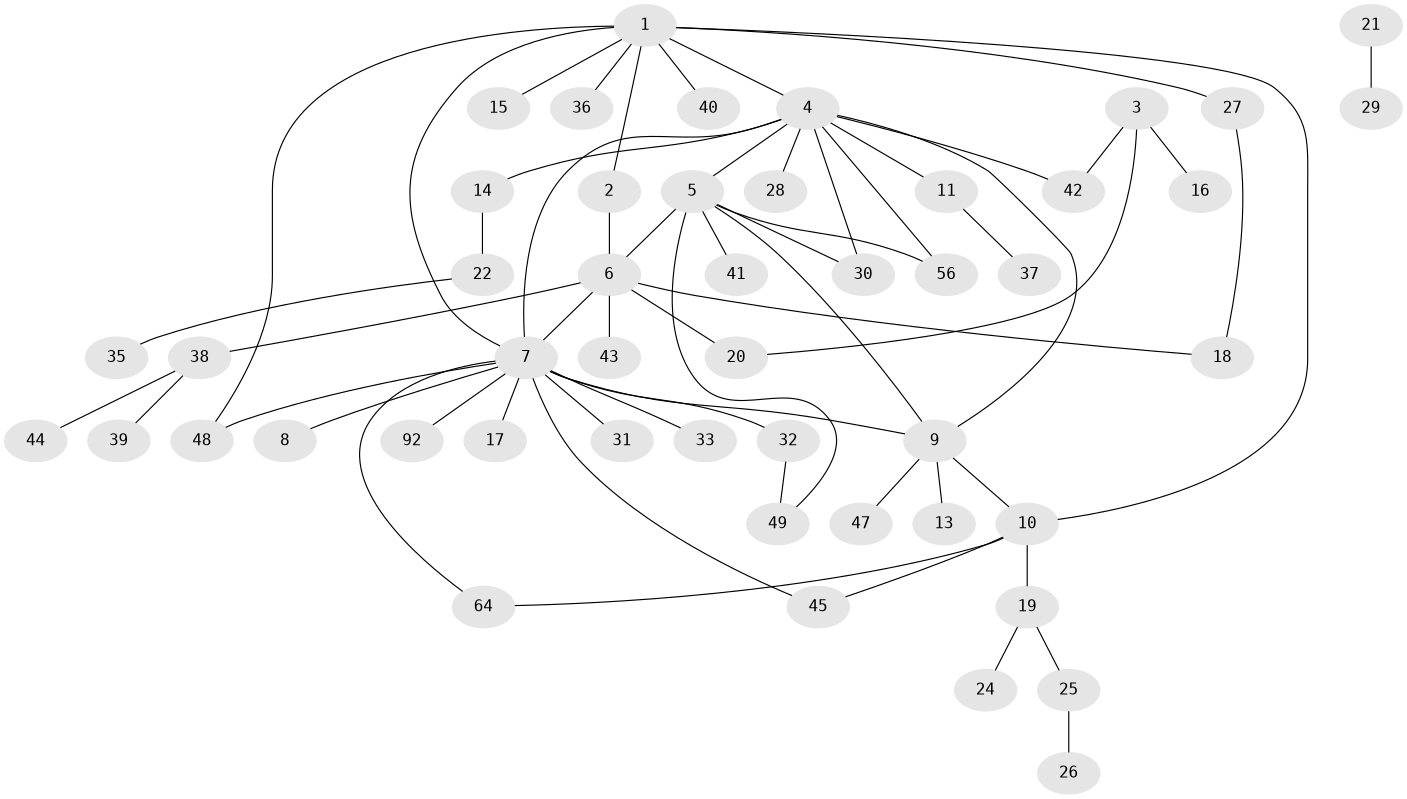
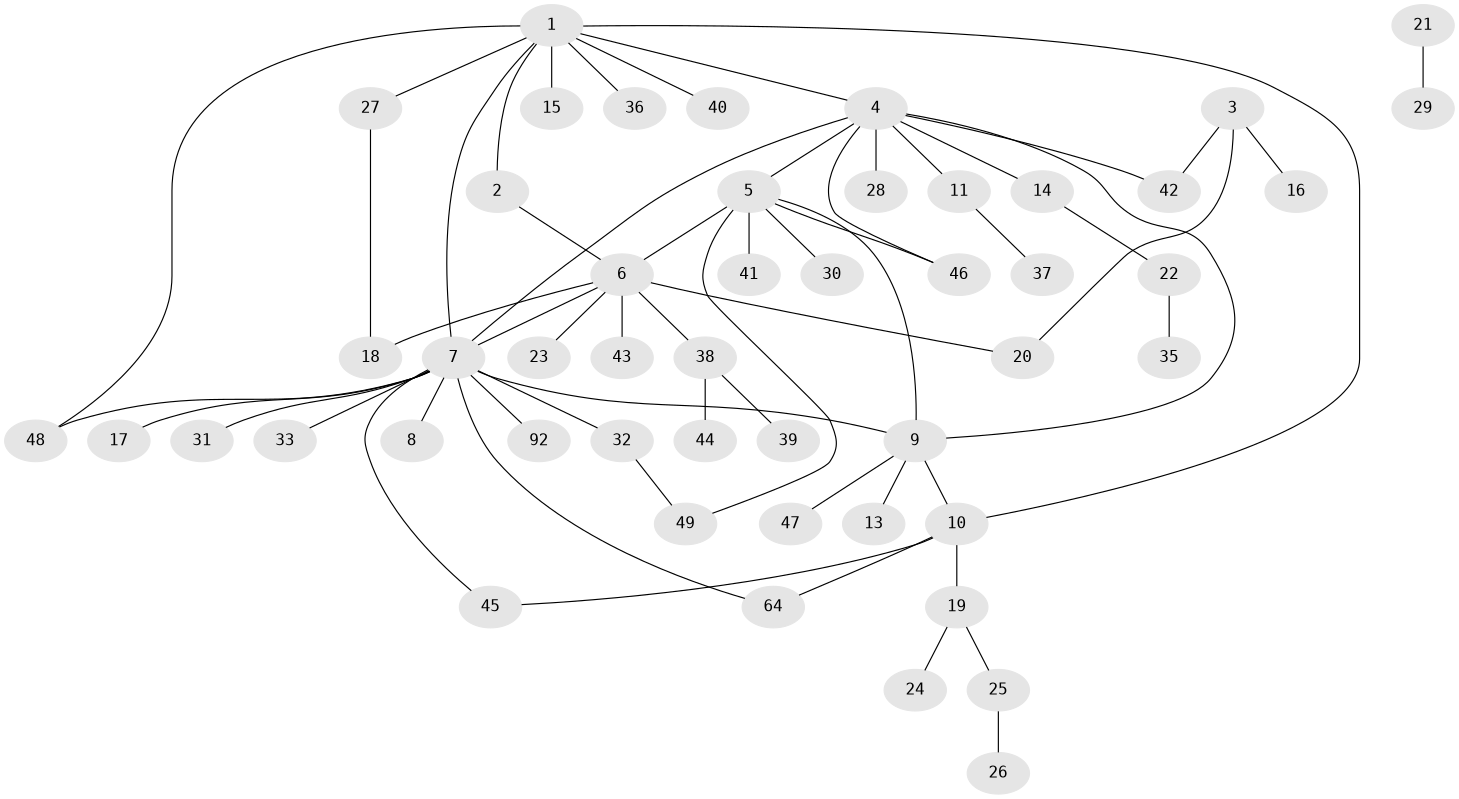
edge "4" -- "30": removed
node "56": label "56" -> "46"
node "23": added
